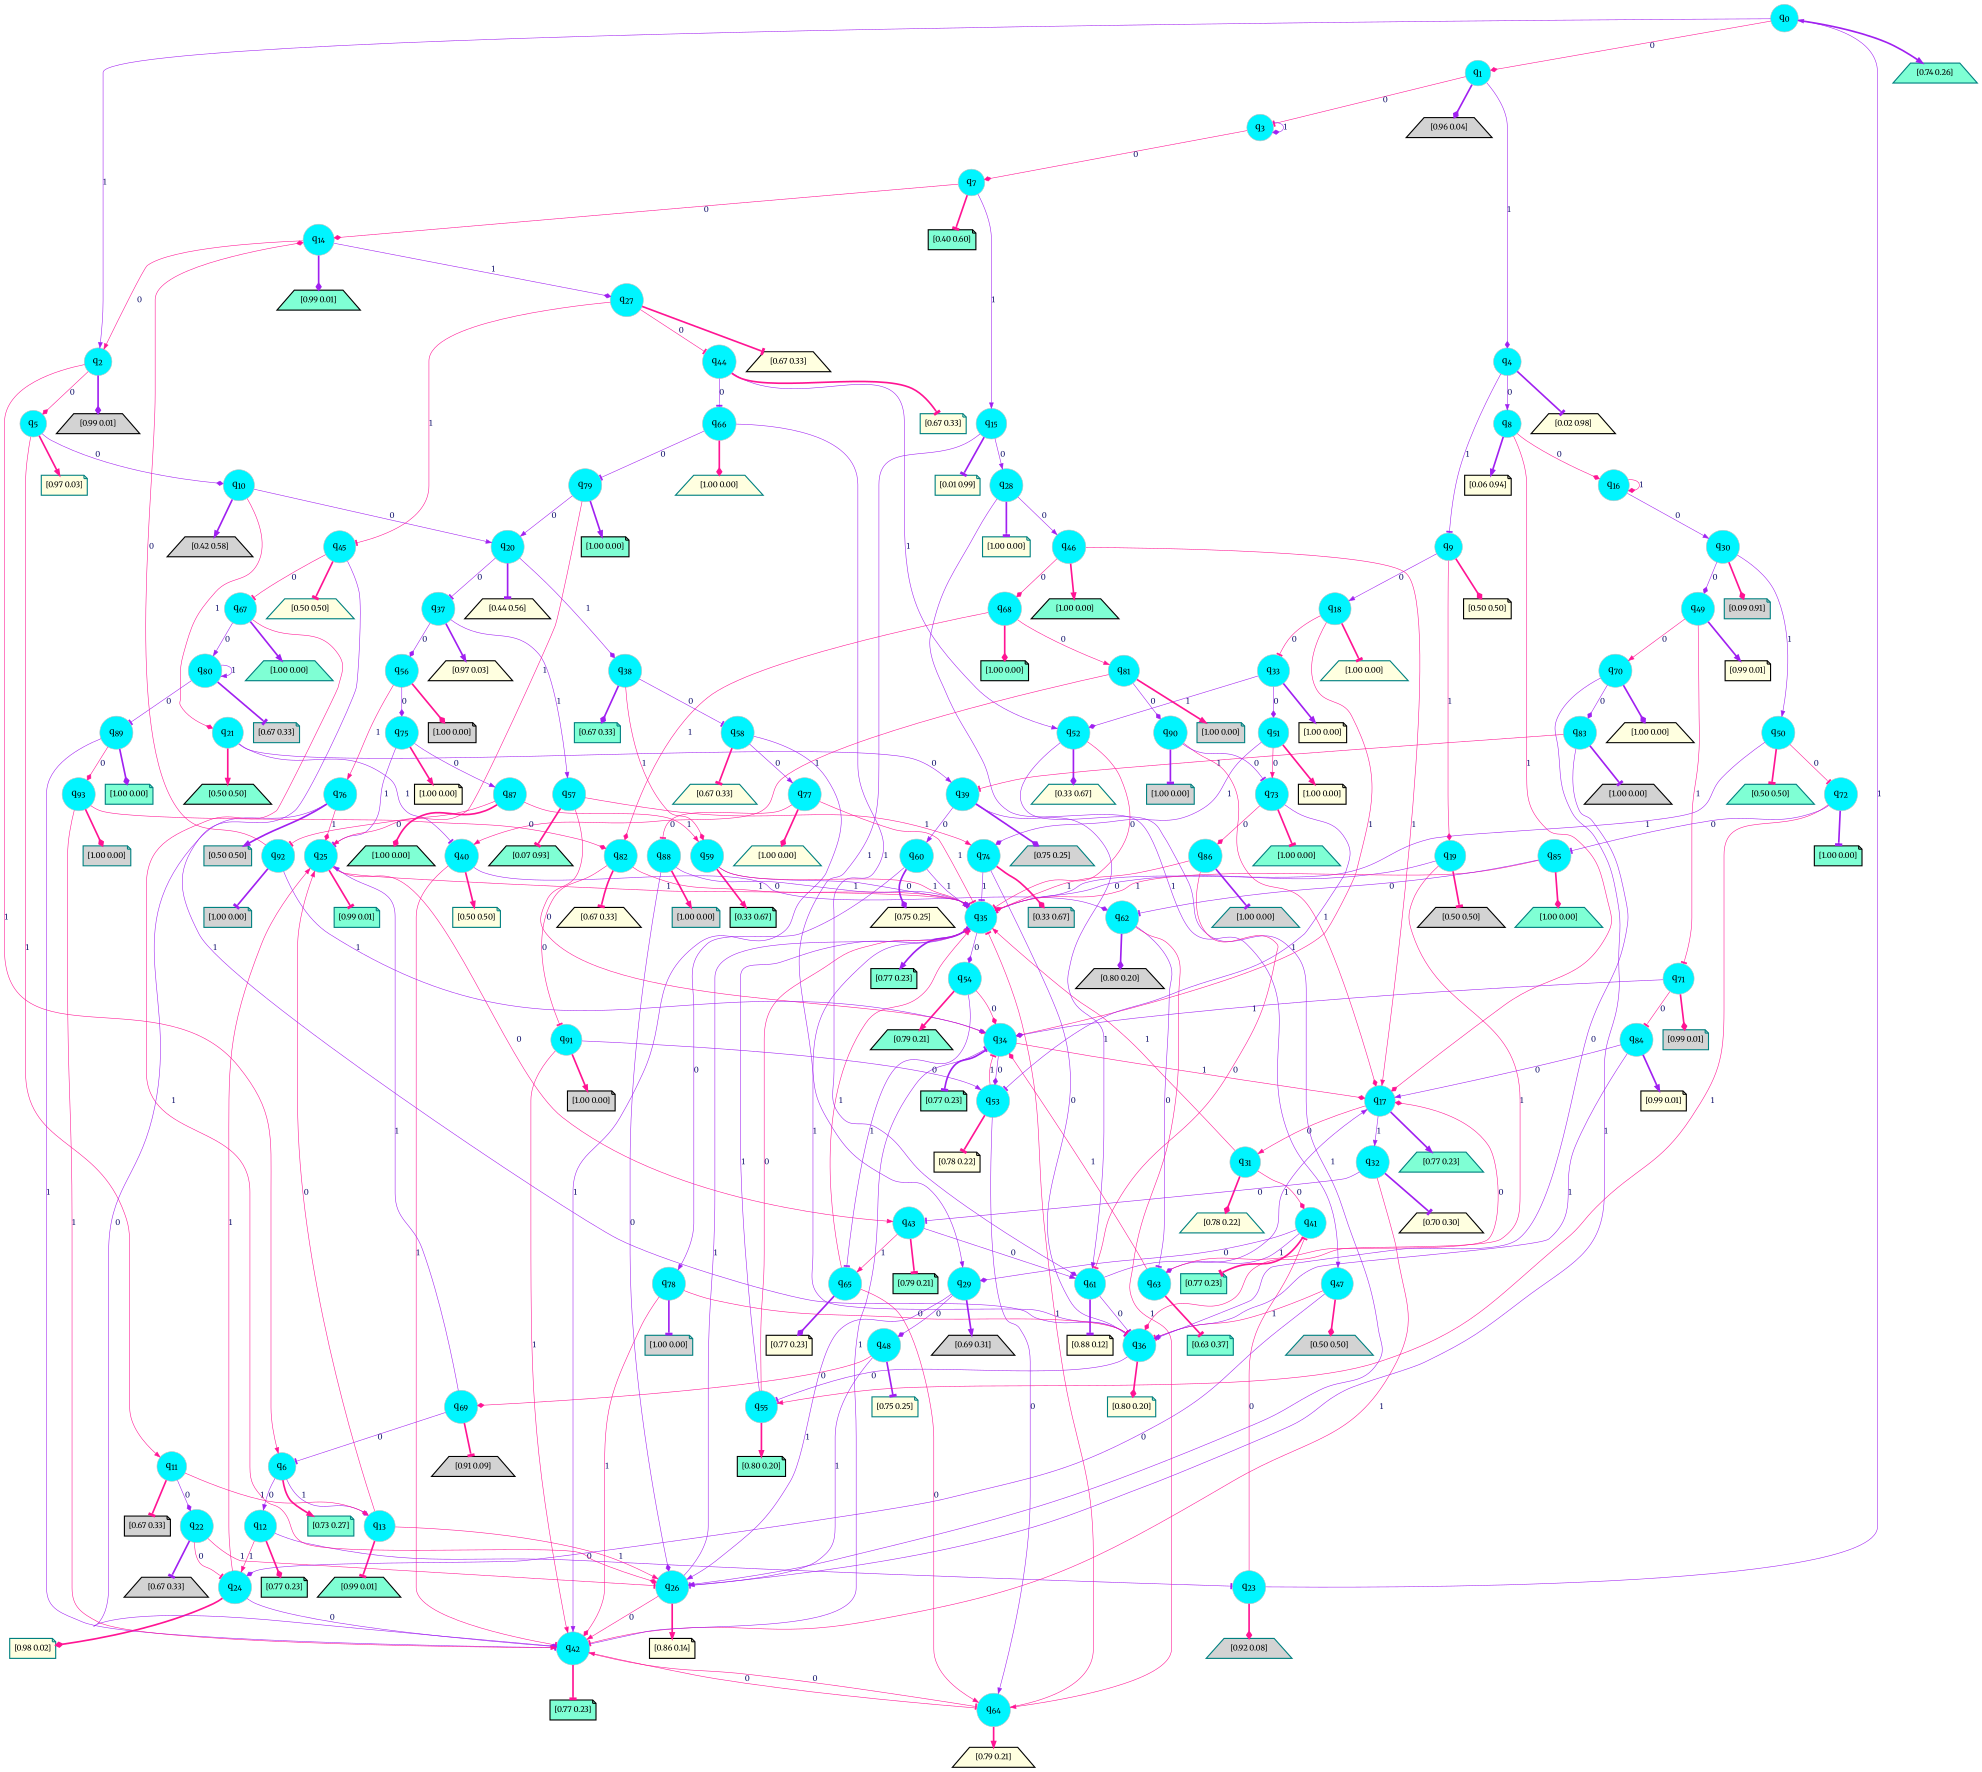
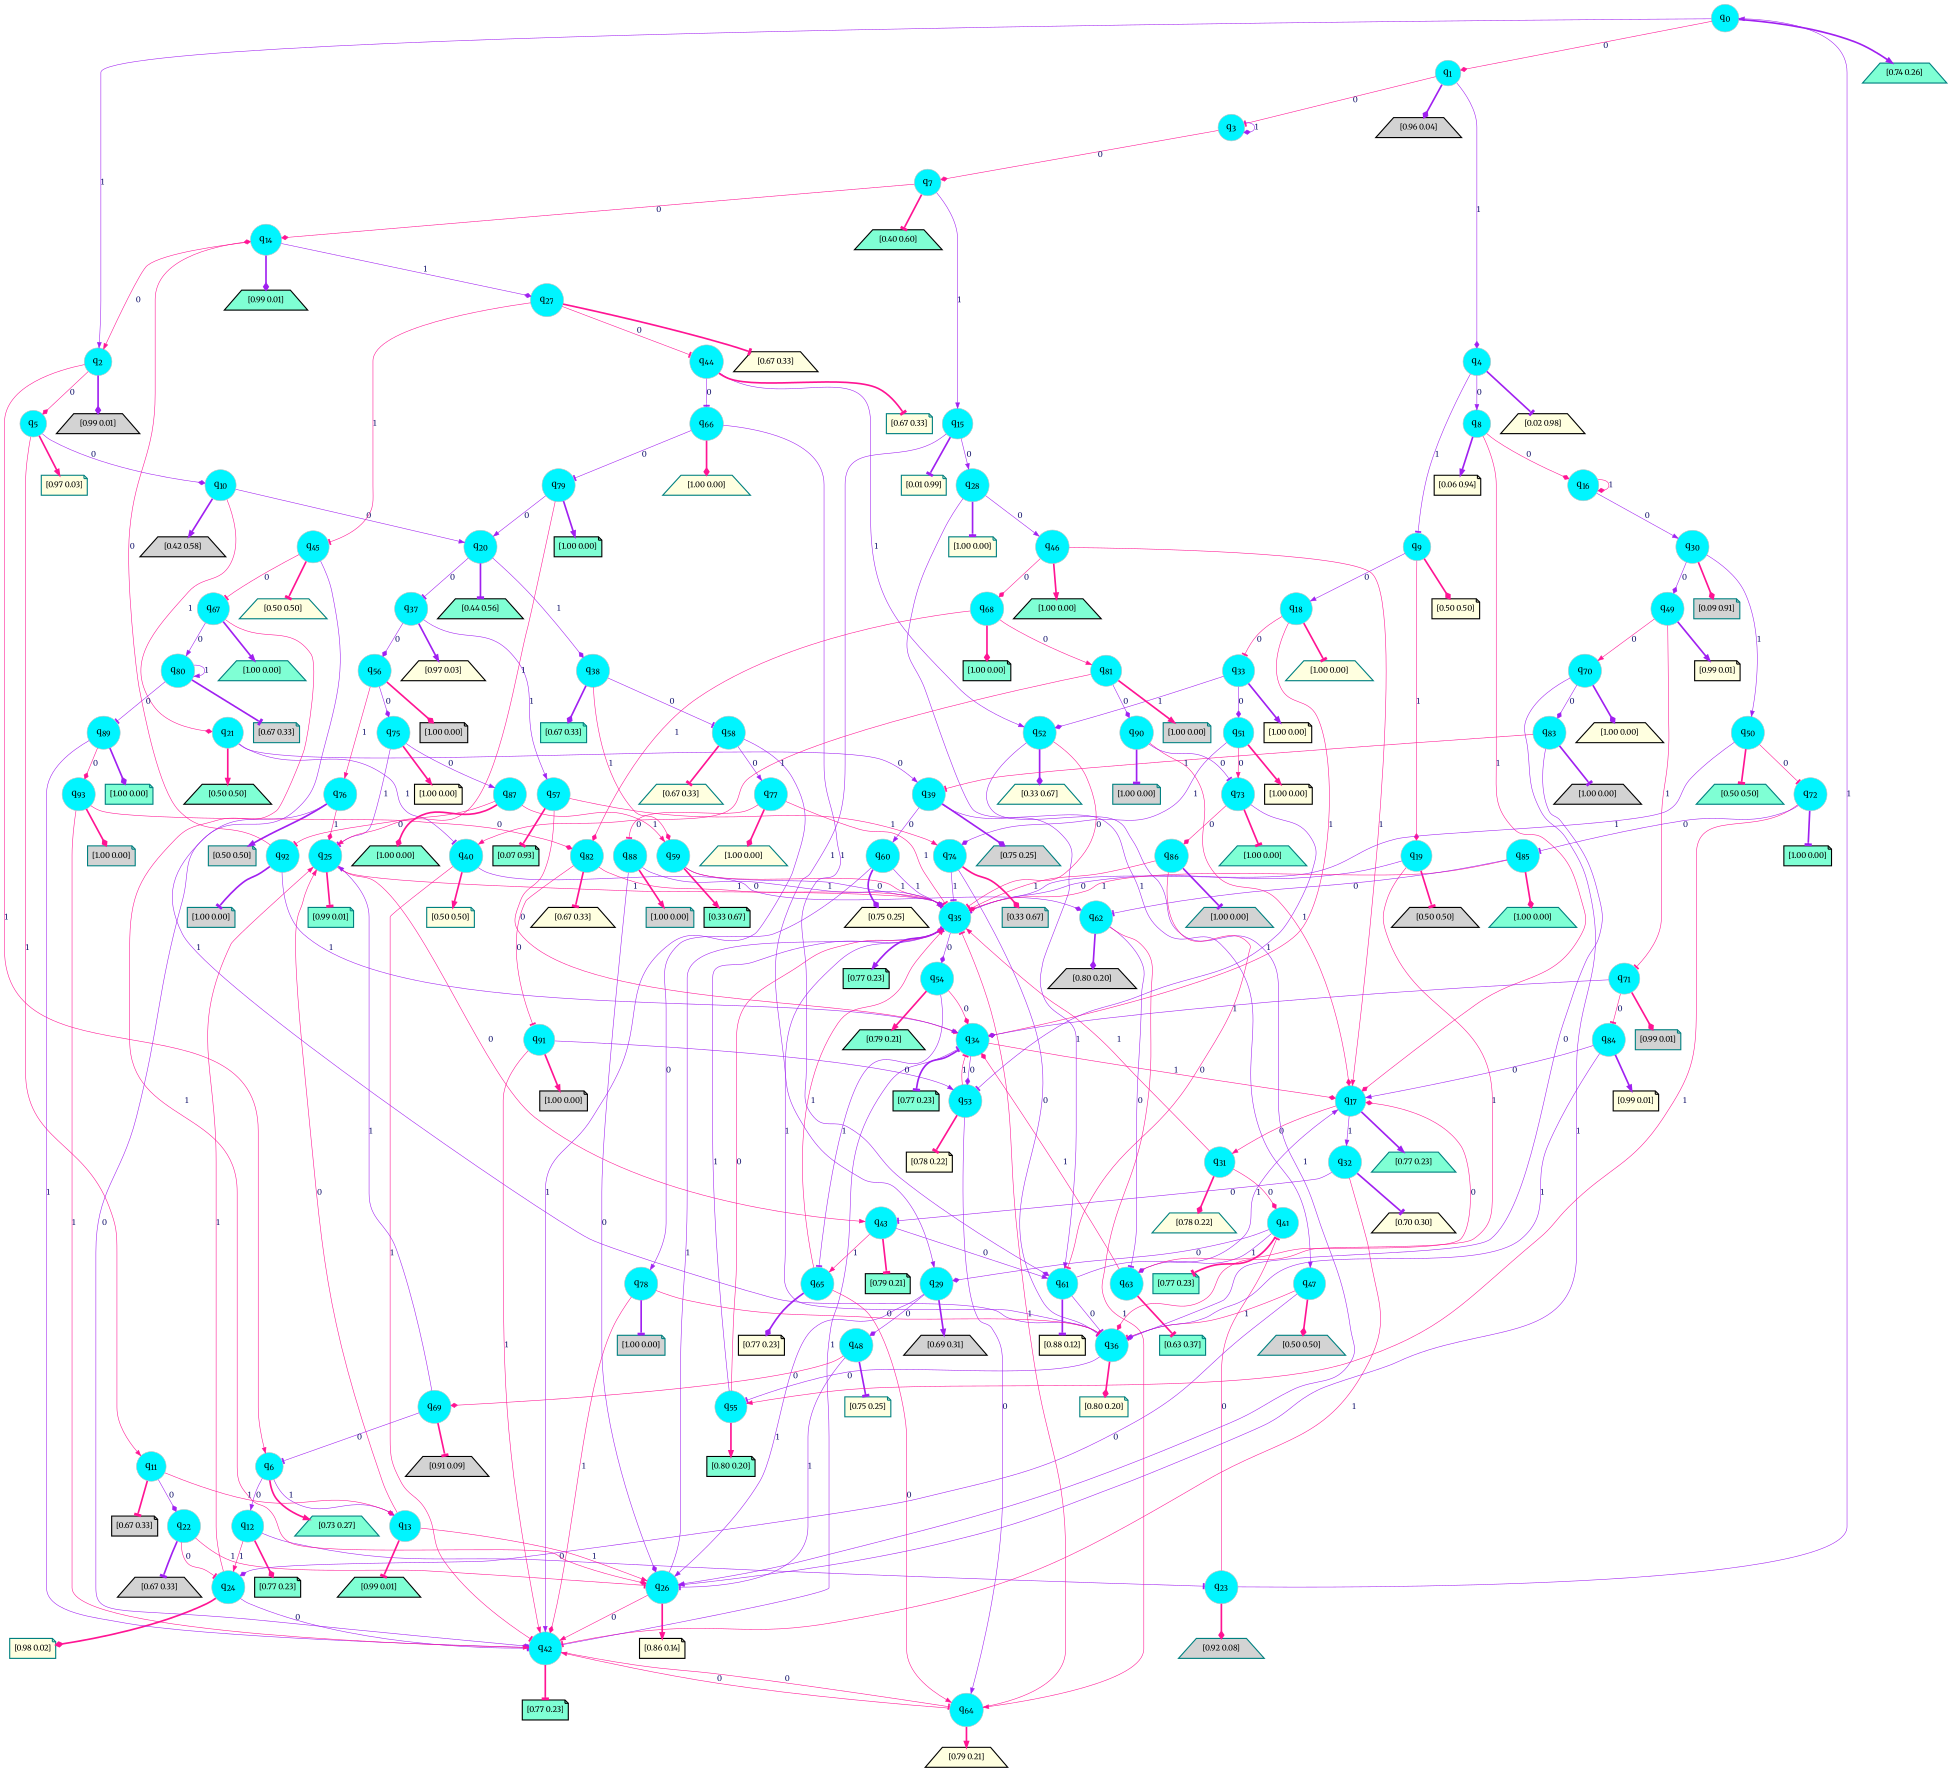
node "[0.40 0.60]": shape note -> trapezium
node "[0.44 0.56]": fillcolor lightyellow -> aquamarine
node "[0.07 0.93]": shape trapezium -> note
node "[0.73 0.27]": shape note -> trapezium
